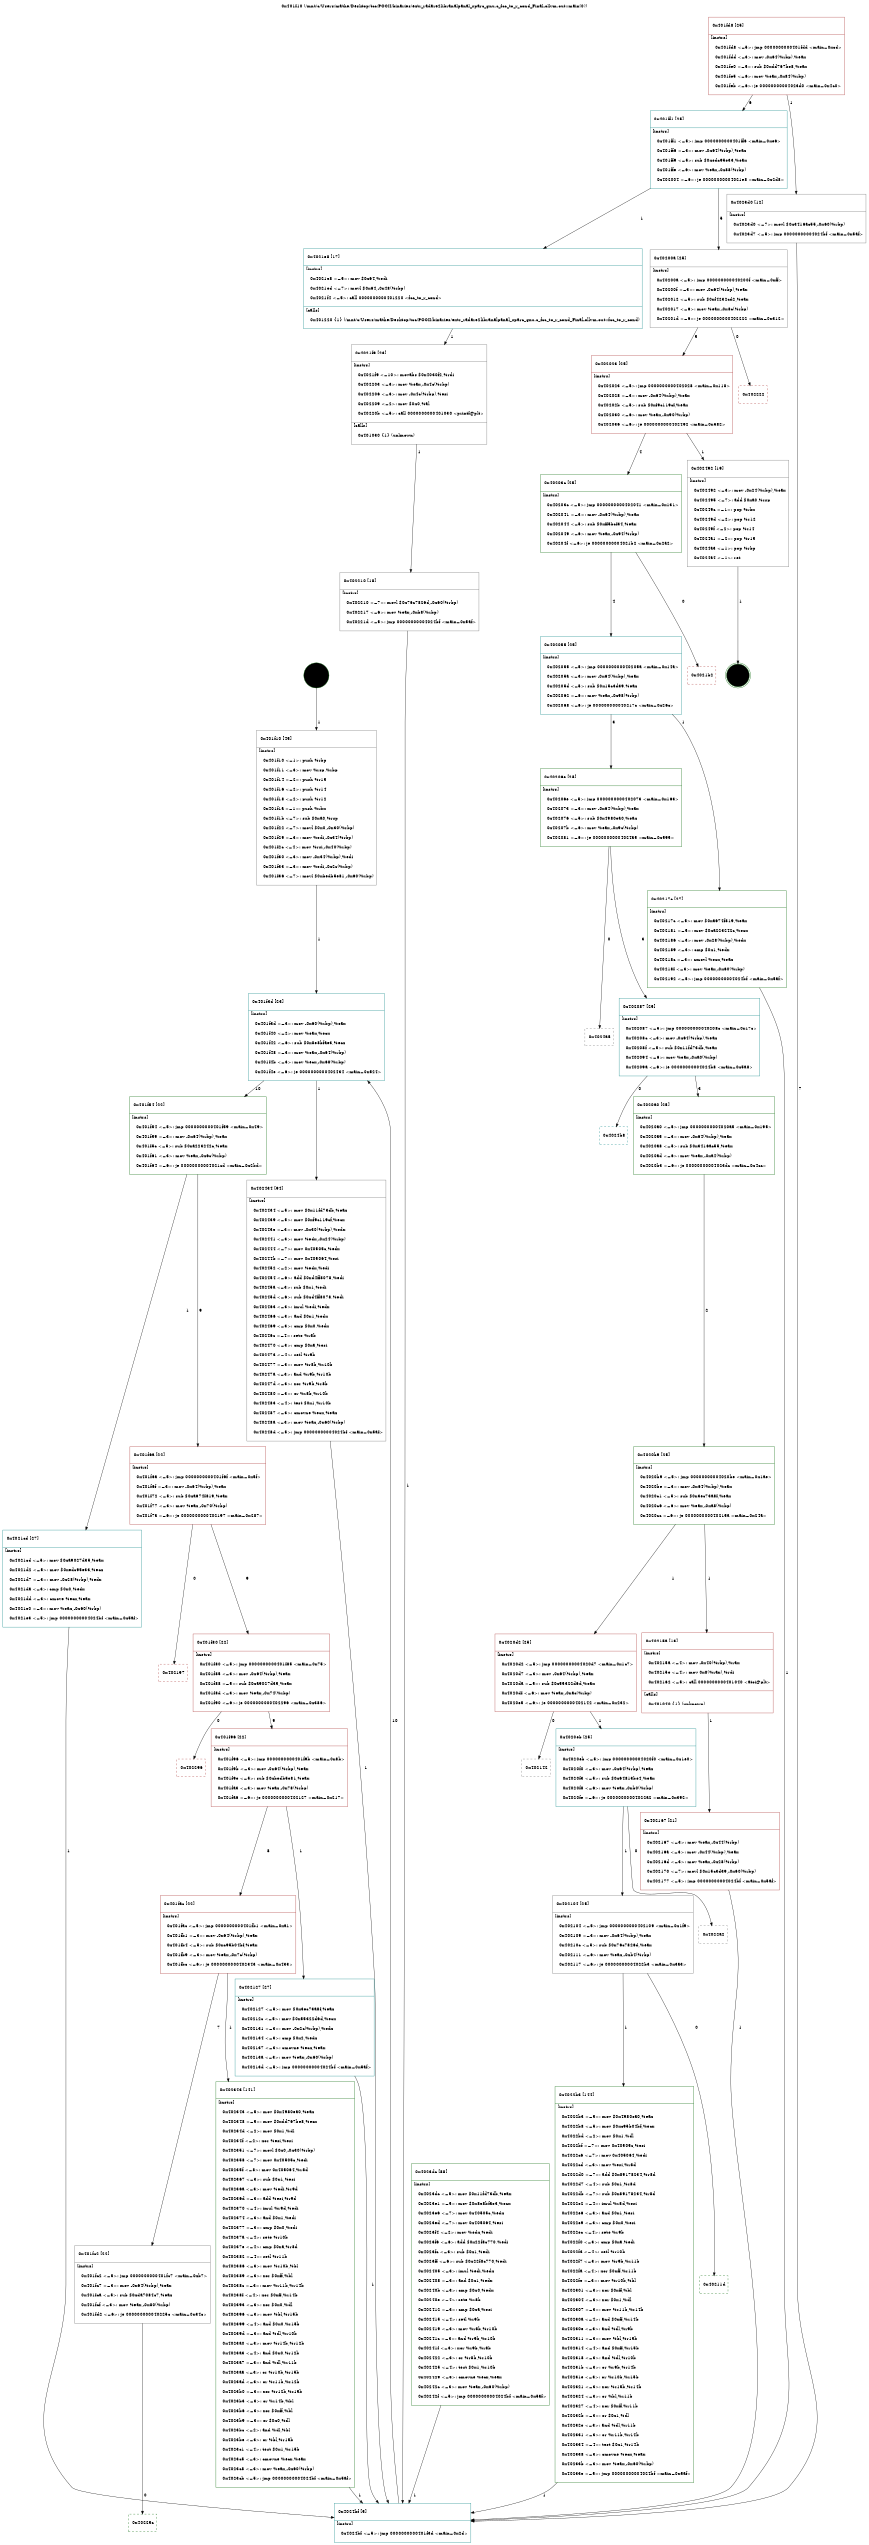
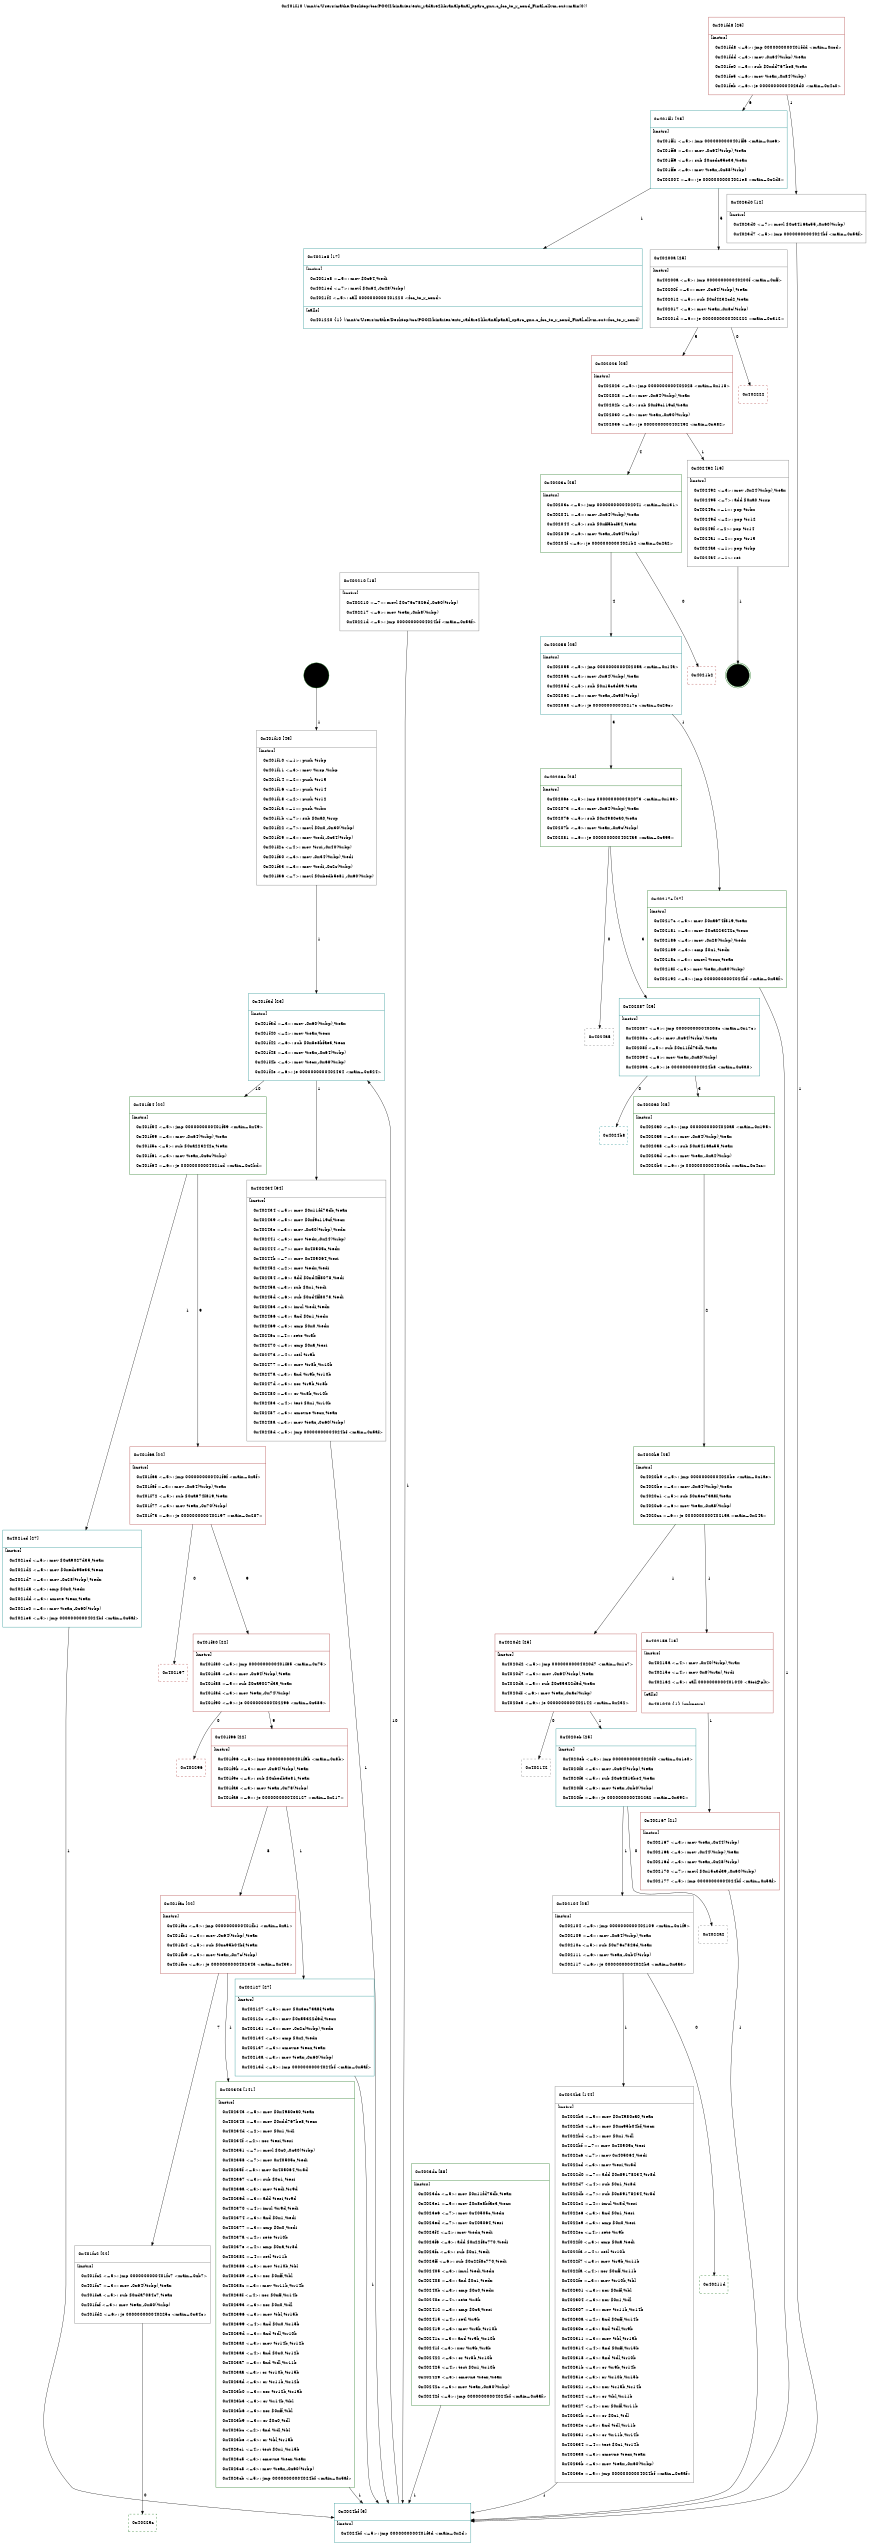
node "0x4021f9 [23]": removed
edge "0x4023d0 [12]" -> "0x4024bf [5]": label " 7" -> " 1"
node "0x4022b3 [144]": color darkgreen -> gray40
